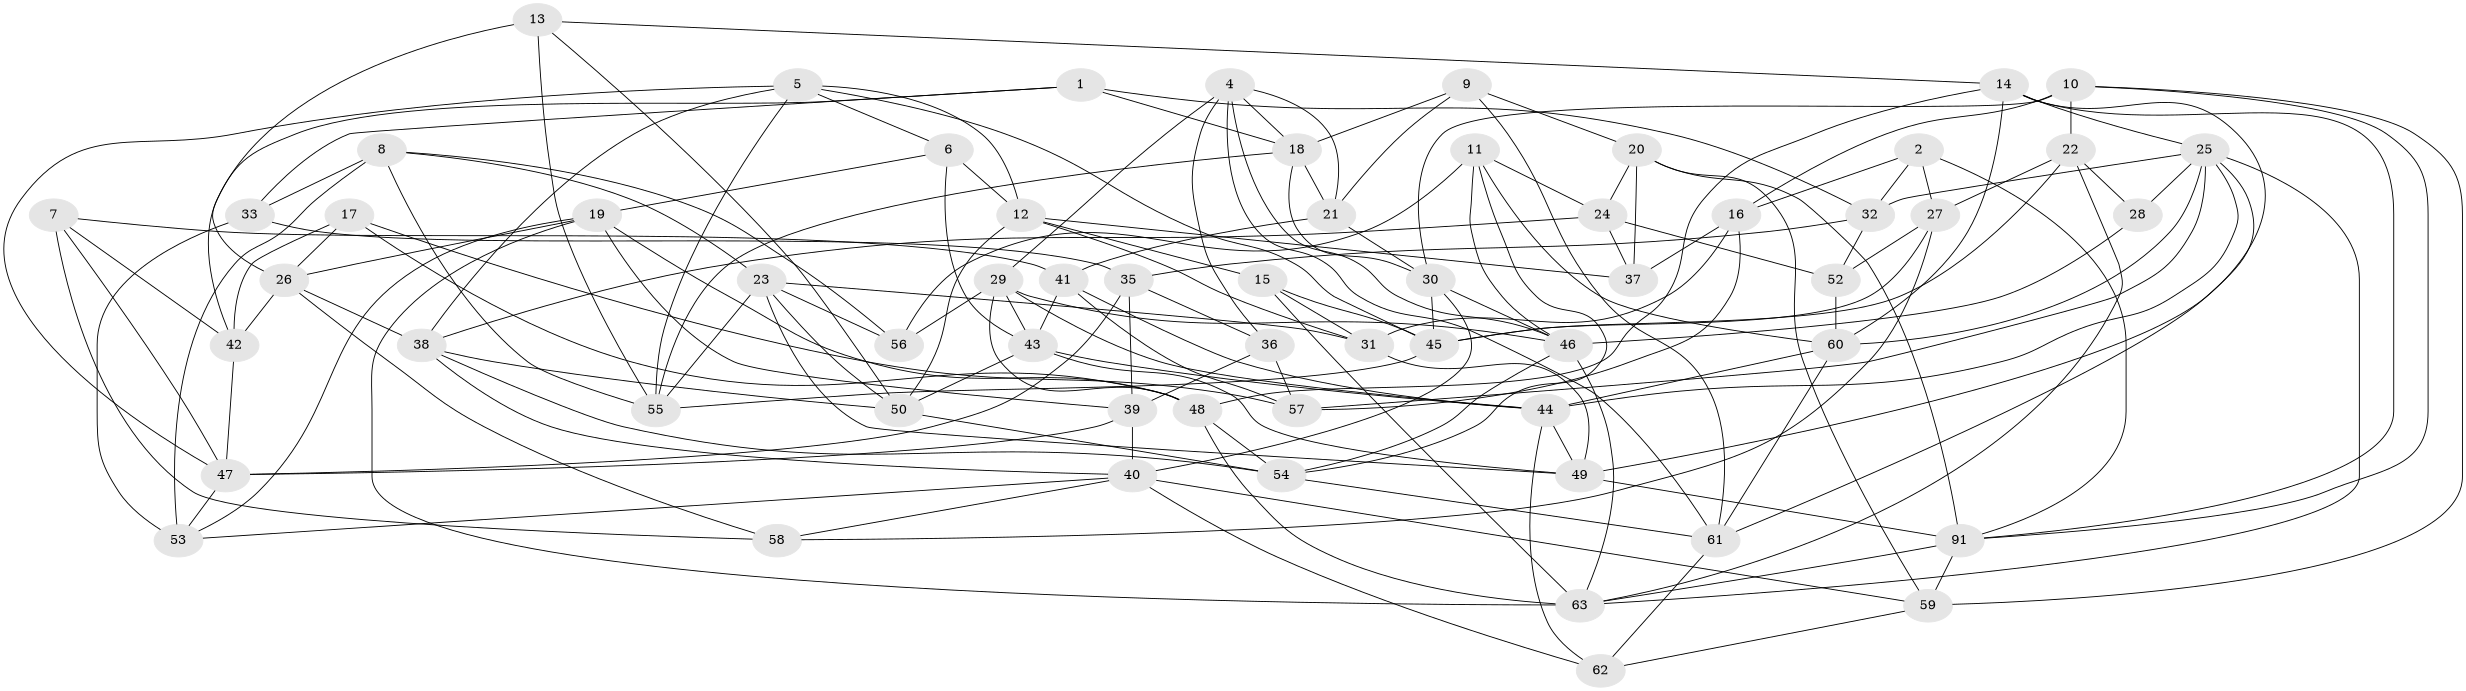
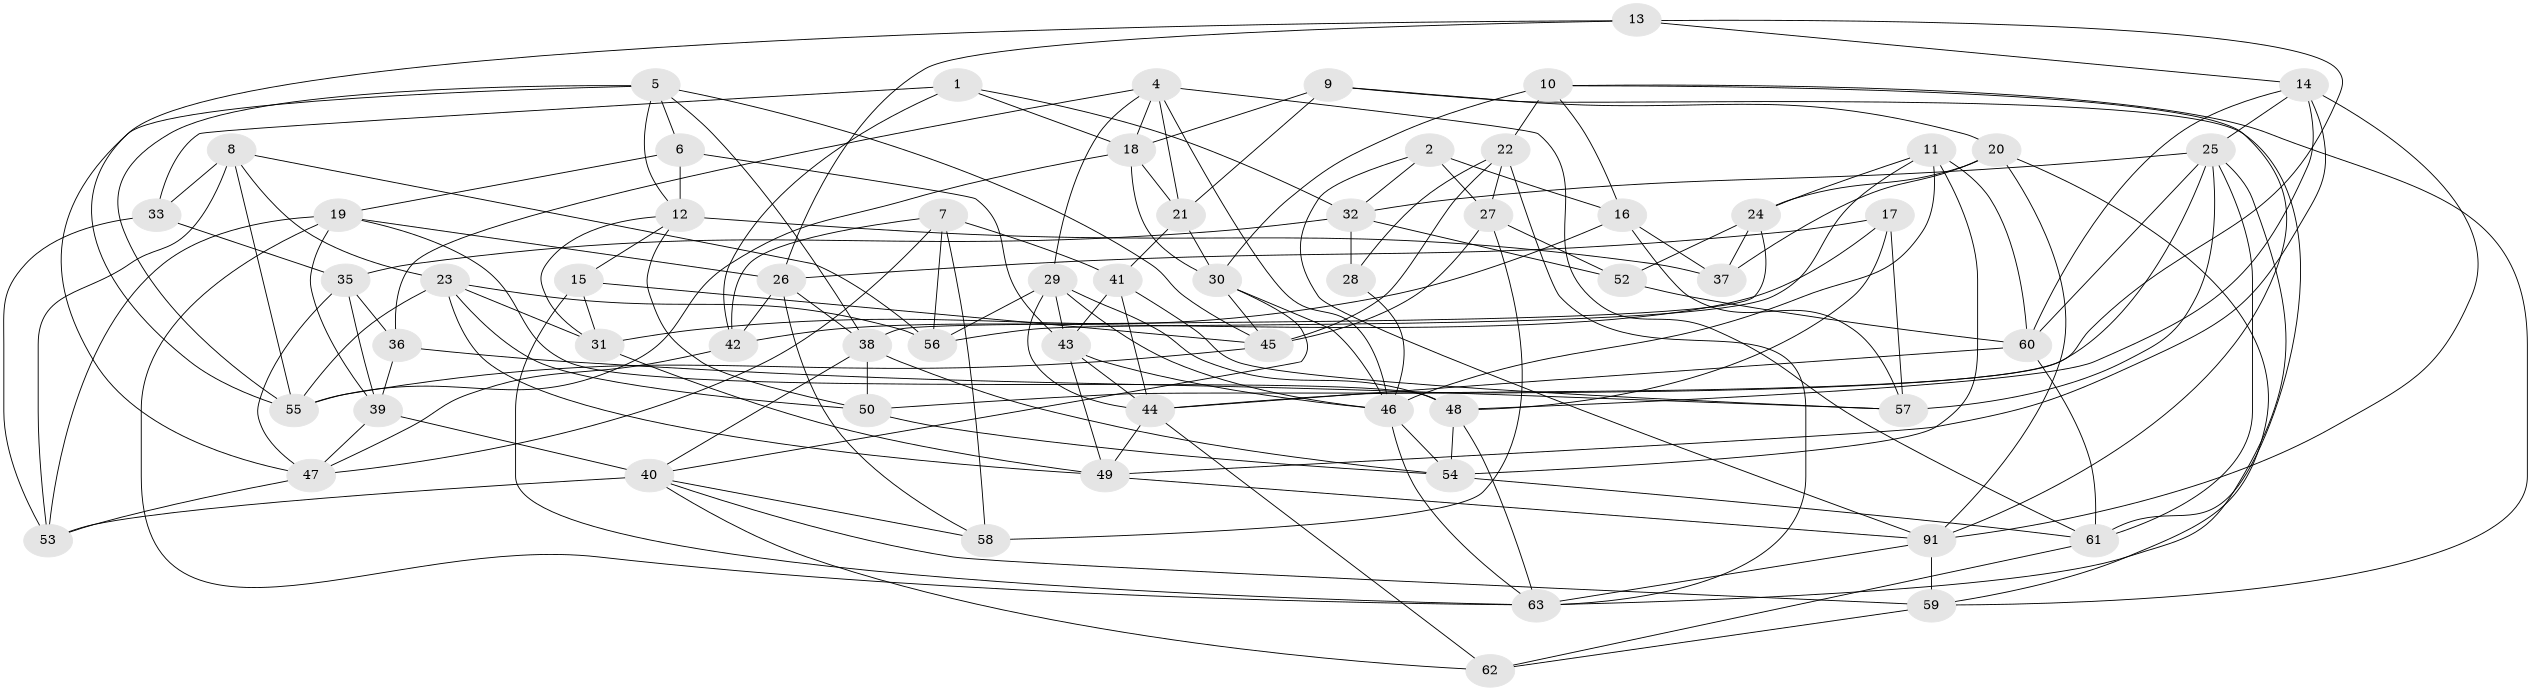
edge "25" -- "28": now "32" -- "28"
edge "7" -- "56": added
edge "43" -- "50": now "43" -- "46"
